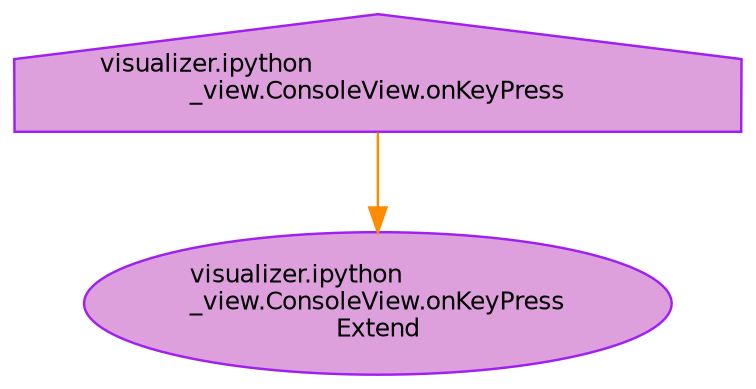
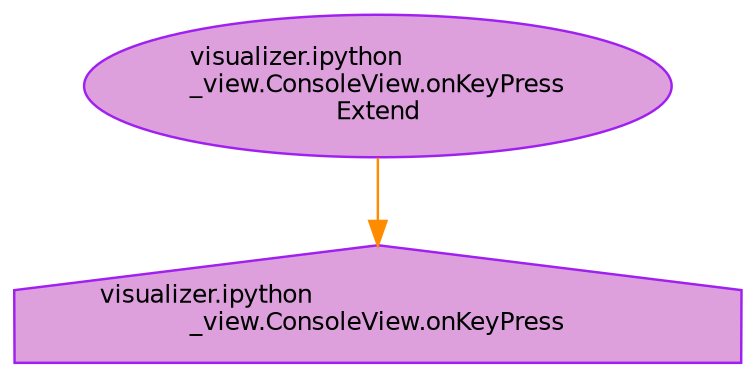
edge "visualizer.ipython _view.ConsoleView.onKeyPress" -> "visualizer.ipython _view.ConsoleView.onKeyPress Extend": reversed
